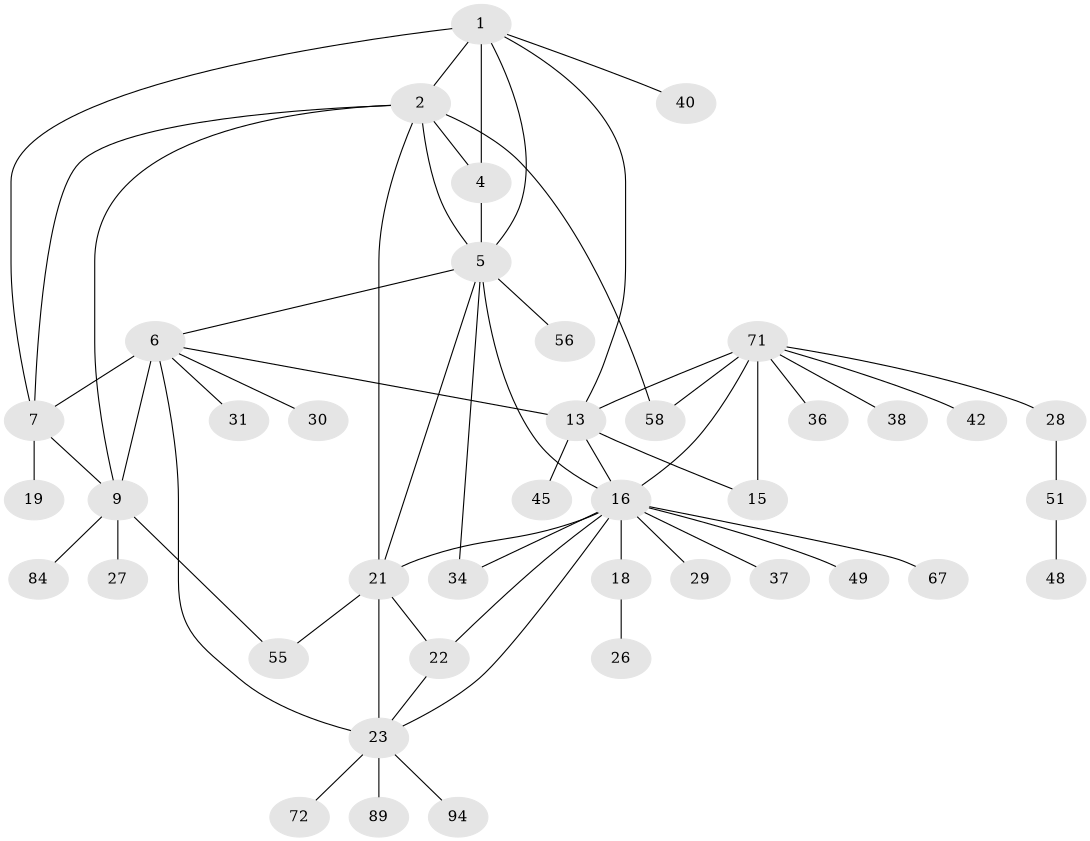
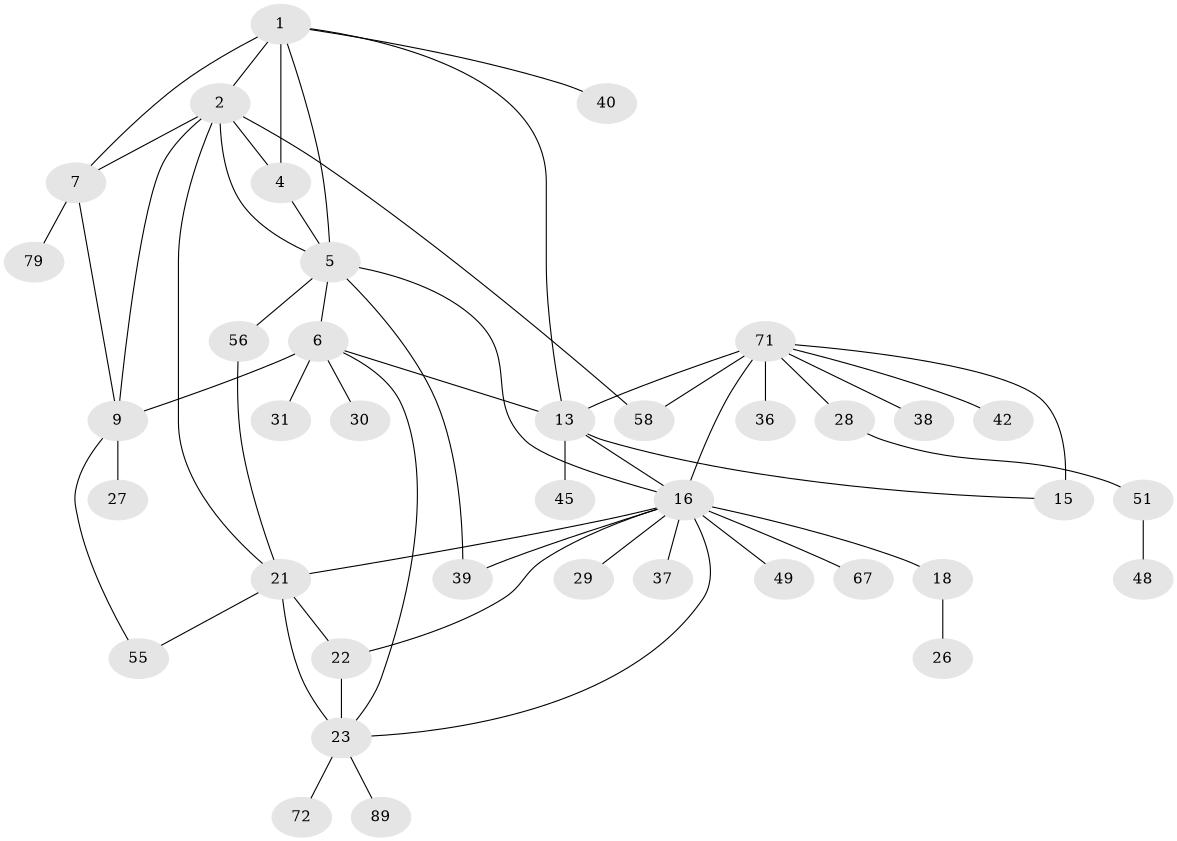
edge "6" -- "7": removed
edge "5" -- "21": now "56" -- "21"
node "19": label "19" -> "79"
node "84": removed
node "34": label "34" -> "39"
node "94": removed
